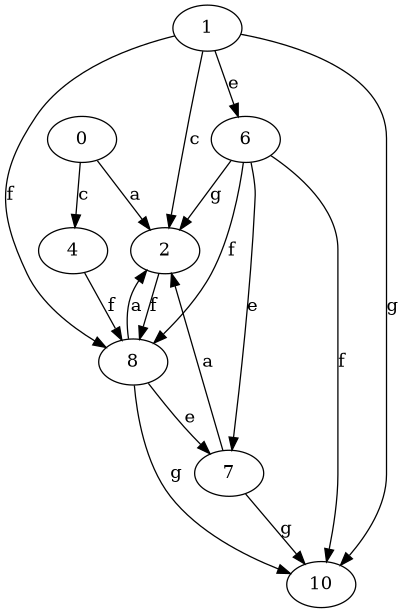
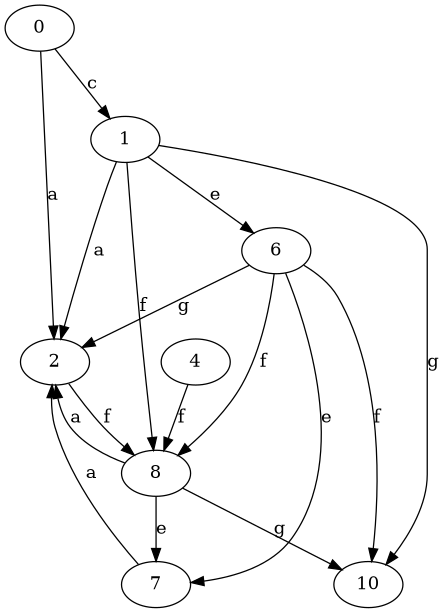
edge "1" -> "2": label "c" -> "a"
edge "0" -> "4": now "0" -> "1"
edge "7" -> "10": removed, label "g"
